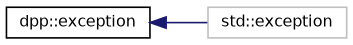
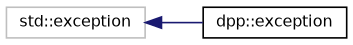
edge "std::exception" -> "dpp::exception": reversed
